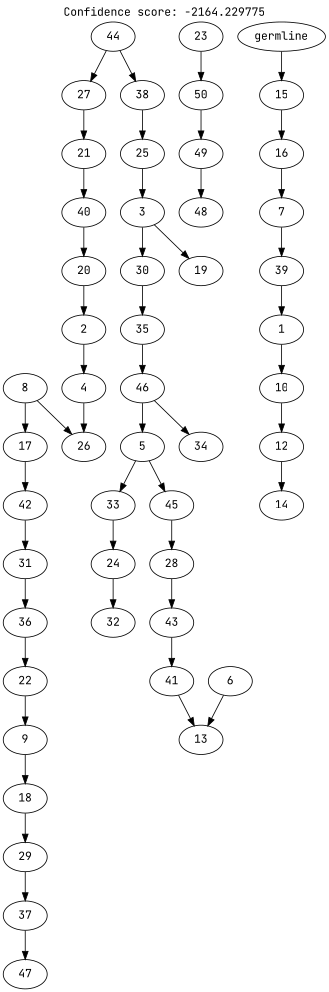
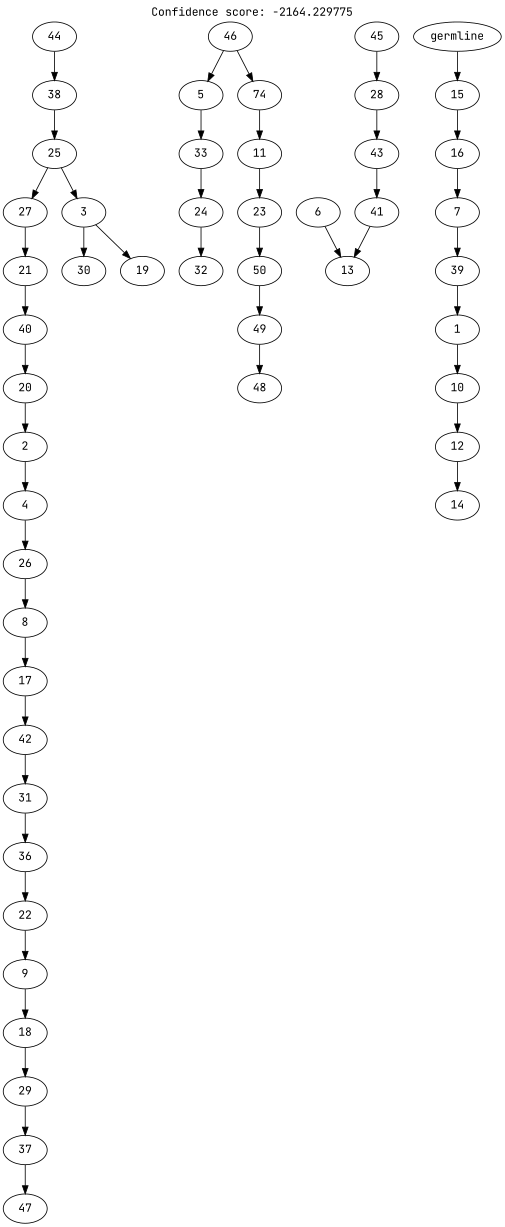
edge "44" -> "27": now "25" -> "27"
node "11": added
node "35": removed
edge "8" -> "26": reversed
node "34": label "34" -> "74"
edge "5" -> "45": removed
